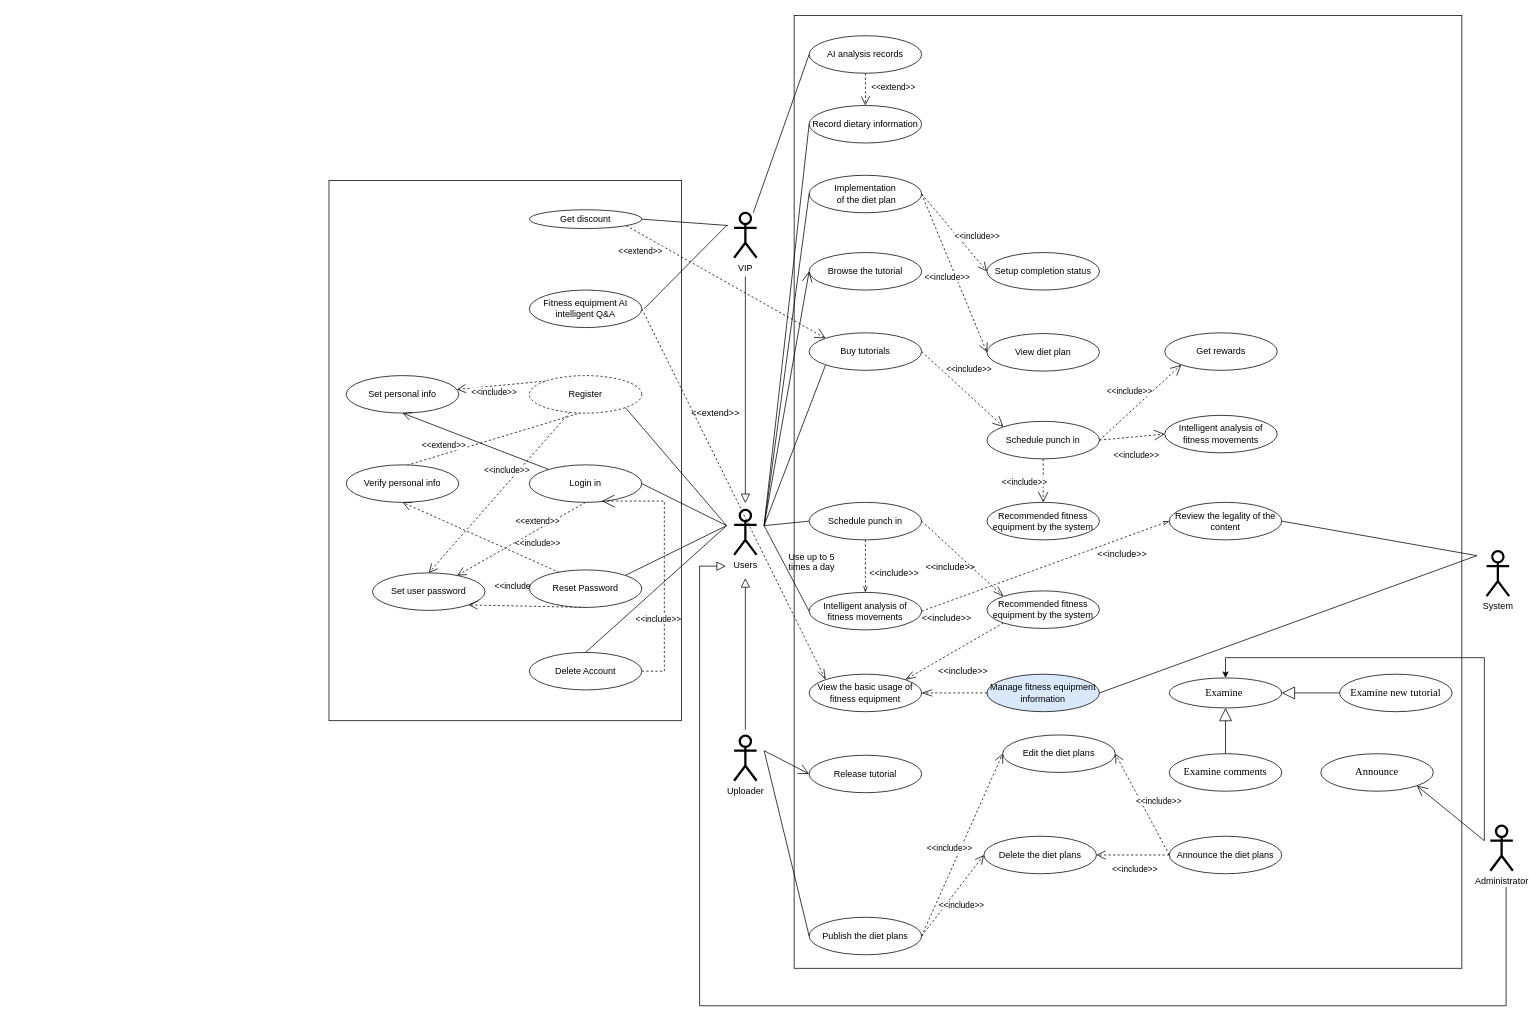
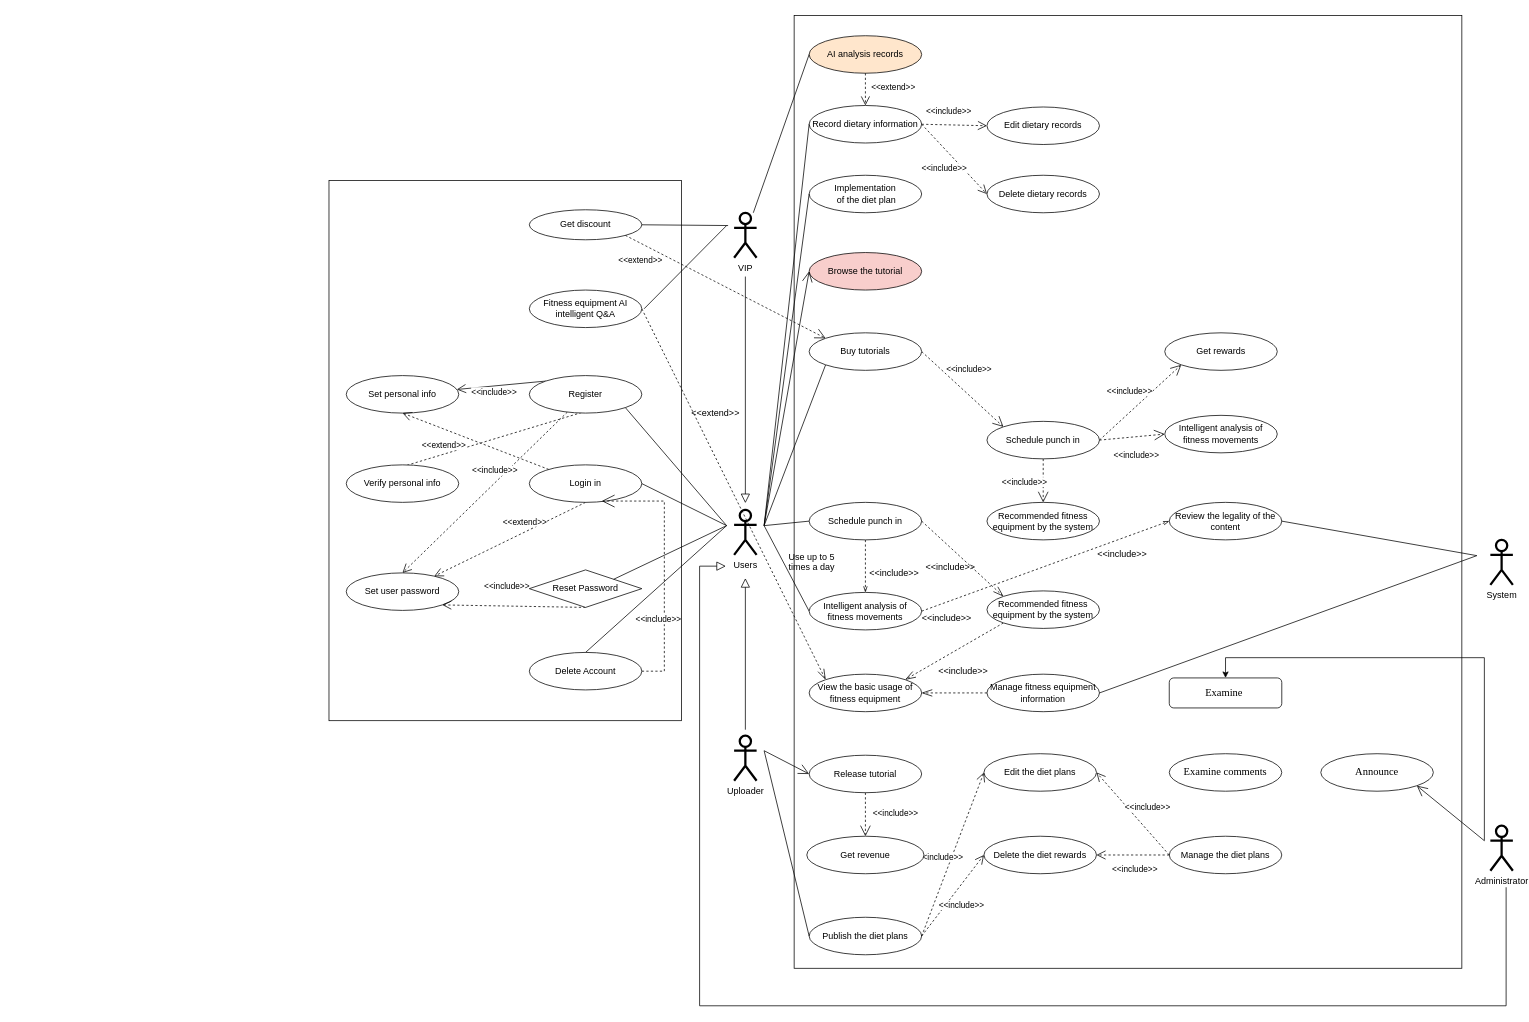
node "AI analysis records": fillcolor #ffffff -> #ffe6cc
edge "Record dietary information" -> "Edit dietary records": added, label "<<include>>"
node "Edit dietary records": added
edge "Record dietary information" -> "Delete dietary records": added, label "<<include>>"
node "Delete dietary records": added
node "Get discount": size 113x19 -> 113x30
edge "Implementation of the diet plan" -> "Setup completion status": removed, label "<<include>>"
node "Browse the tutorial": fillcolor #ffffff -> #f8cecc
node "Setup completion status": removed
edge "Implementation of the diet plan" -> "View diet plan": removed, label "<<include>>"
node "View diet plan": removed
edge "Register" -> "Set personal info": style dashed -> solid
node "Register": style dashed -> solid
edge "Login in" -> "Set personal info": style solid -> dashed
edge "Reset Password" -> "Verify personal info": removed, label "<<include>>"
node "System": moved (1497, 573) -> (1501, 562)
node "Reset Password": shape ellipse -> diamond
node "Set user password": moved (429, 591) -> (402, 591)
node "Manage fitness equipment information": fillcolor #dae8fc -> #ffffff
node "Examine": shape ellipse -> rounded rectangle
edge "Examine new tutorial" -> "Examine": removed
node "Examine new tutorial": removed
edge "Examine comments" -> "Examine": removed
node "Edit the diet plans": moved (1059, 753) -> (1040, 772)
edge "Release tutorial" -> "Get revenue": added, label "<<include>>"
node "Get revenue": added
node "Delete the diet plans": label "Delete the diet plans" -> "Delete the diet rewards"
node "Announce the diet plans": label "Announce the diet plans" -> "Manage the diet plans"
